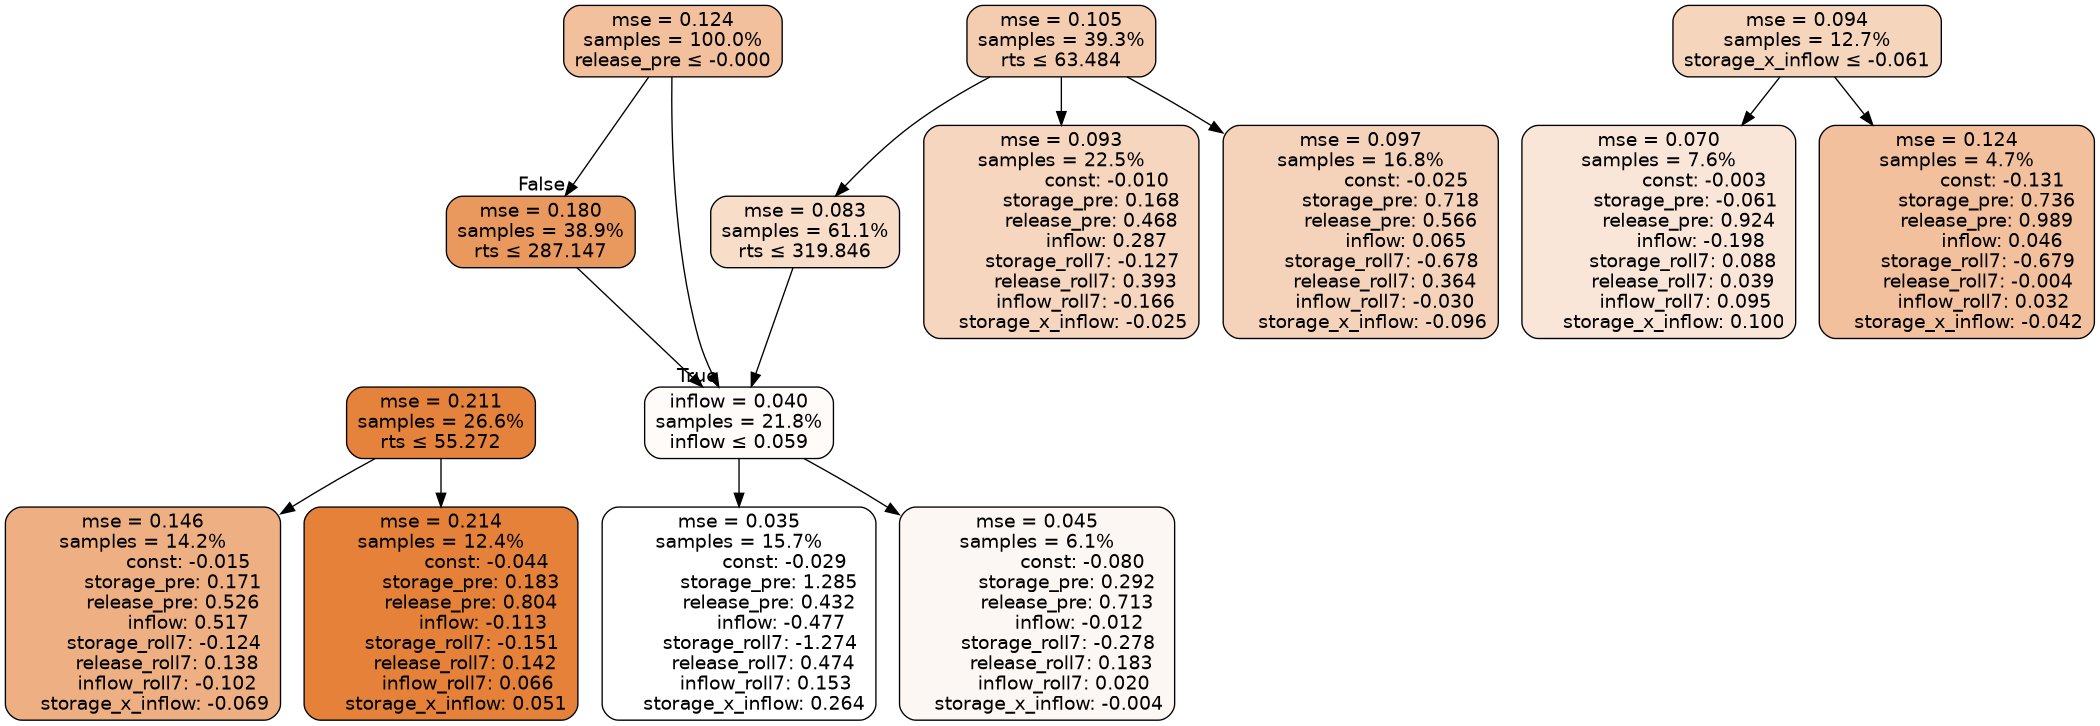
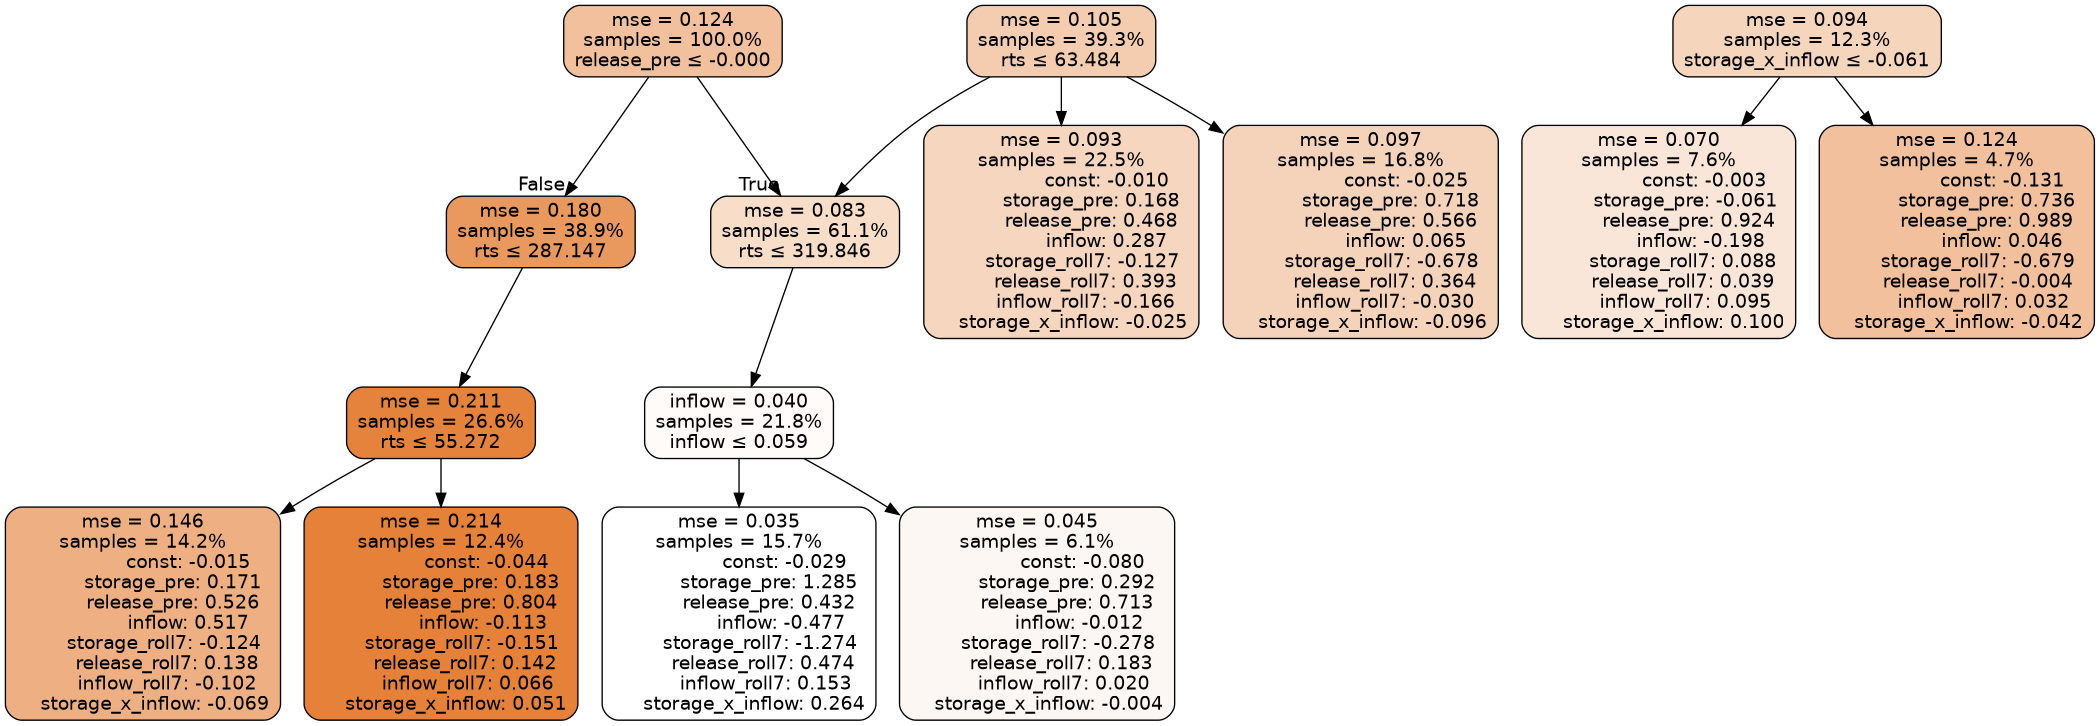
node "mse = 0.094 samples = 12.7% storage_x_inflow ≤ -0.061": label "mse = 0.094 samples = 12.7% storage_x_inflow ≤ -0.061" -> "mse = 0.094 samples = 12.3% storage_x_inflow ≤ -0.061"
edge "mse = 0.124 samples = 100.0% release_pre ≤ -0.000" -> "inflow = 0.040 samples = 21.8% inflow ≤ 0.059": now "mse = 0.124 samples = 100.0% release_pre ≤ -0.000" -> "mse = 0.083 samples = 61.1% rts ≤ 319.846"
edge "mse = 0.180 samples = 38.9% rts ≤ 287.147" -> "inflow = 0.040 samples = 21.8% inflow ≤ 0.059": now "mse = 0.180 samples = 38.9% rts ≤ 287.147" -> "mse = 0.211 samples = 26.6% rts ≤ 55.272"
